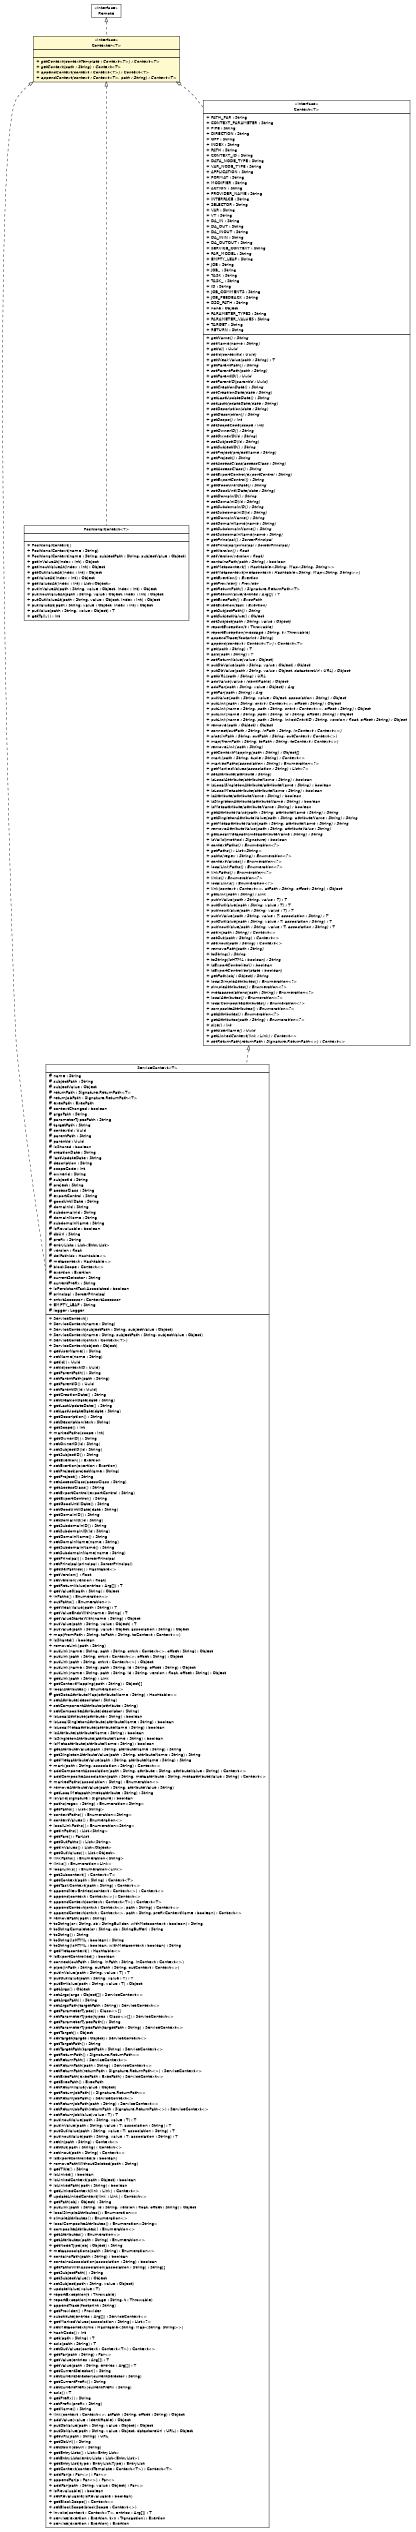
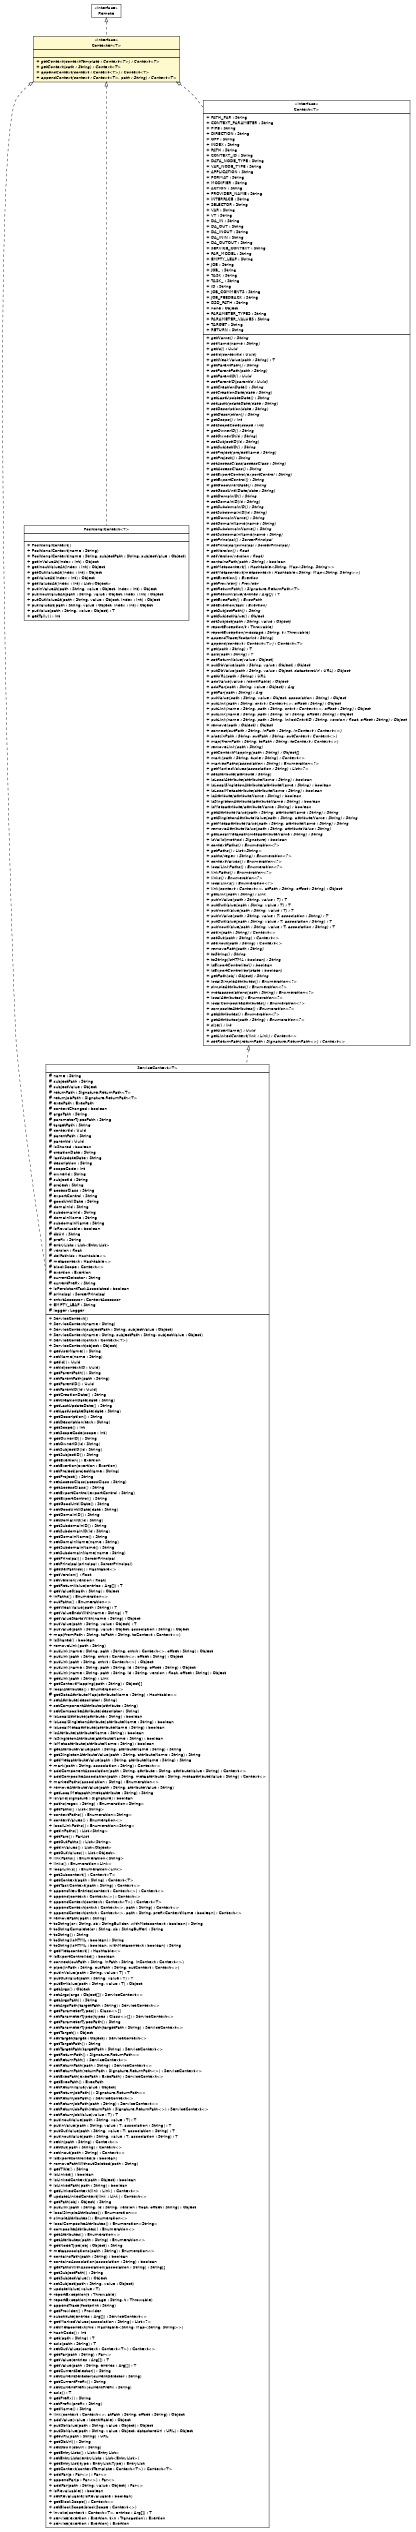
node "ServiceContext<T>": text "+ markedPaths(scope : int)" -> "+ setScopeCode(scope : int)"
